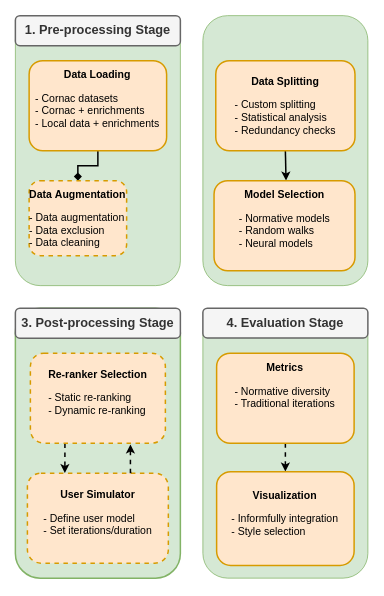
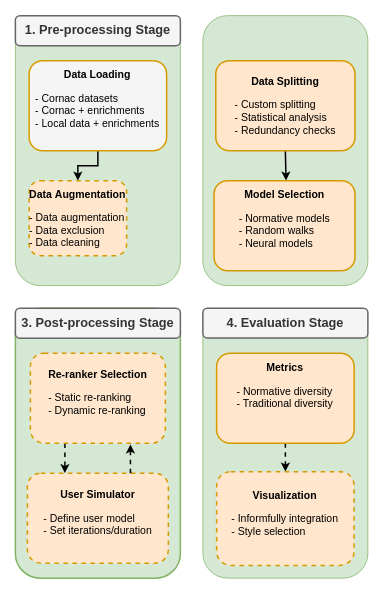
node "Data Loading - Cornac datasets - Cornac + enrichments - Local data + enrichments": fillcolor #ffe6cc -> #f5f5f5
edge "Data Loading - Cornac datasets - Cornac + enrichments - Local data + enrichments" -> "Data Augmentation - Data augmentation - Data exclusion - Data cleaning": arrowhead diamond -> classic
node "Metrics - Normative diversity - Traditional iterations": label "Metrics - Normative diversity - Traditional iterations" -> "Metrics - Normative diversity - Traditional diversity"
node "Visualization - Informfully integration - Style selection": style solid -> dashed
